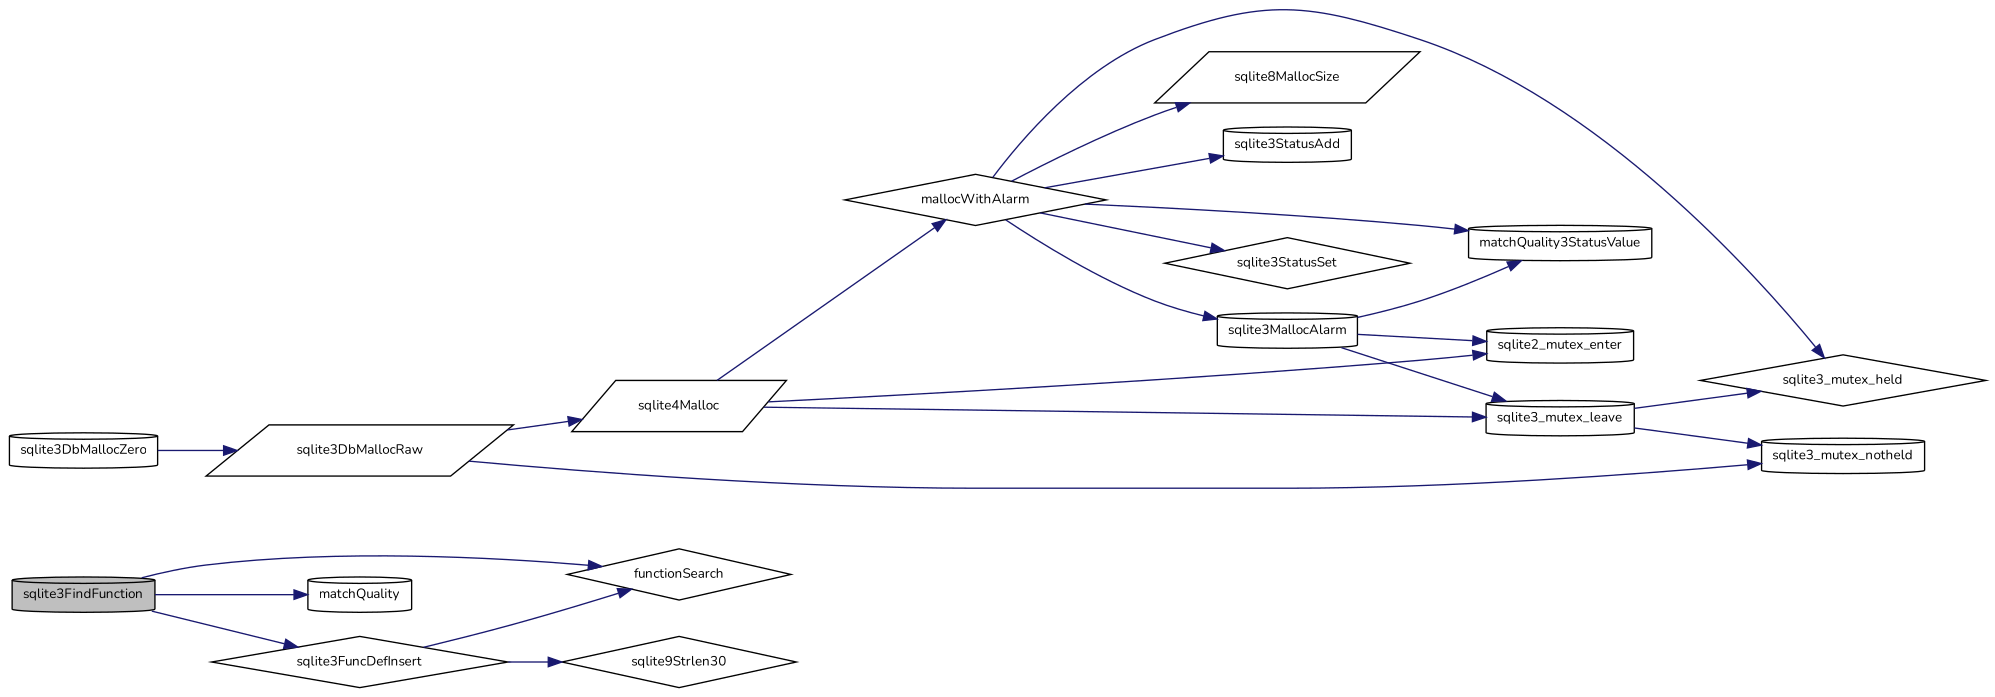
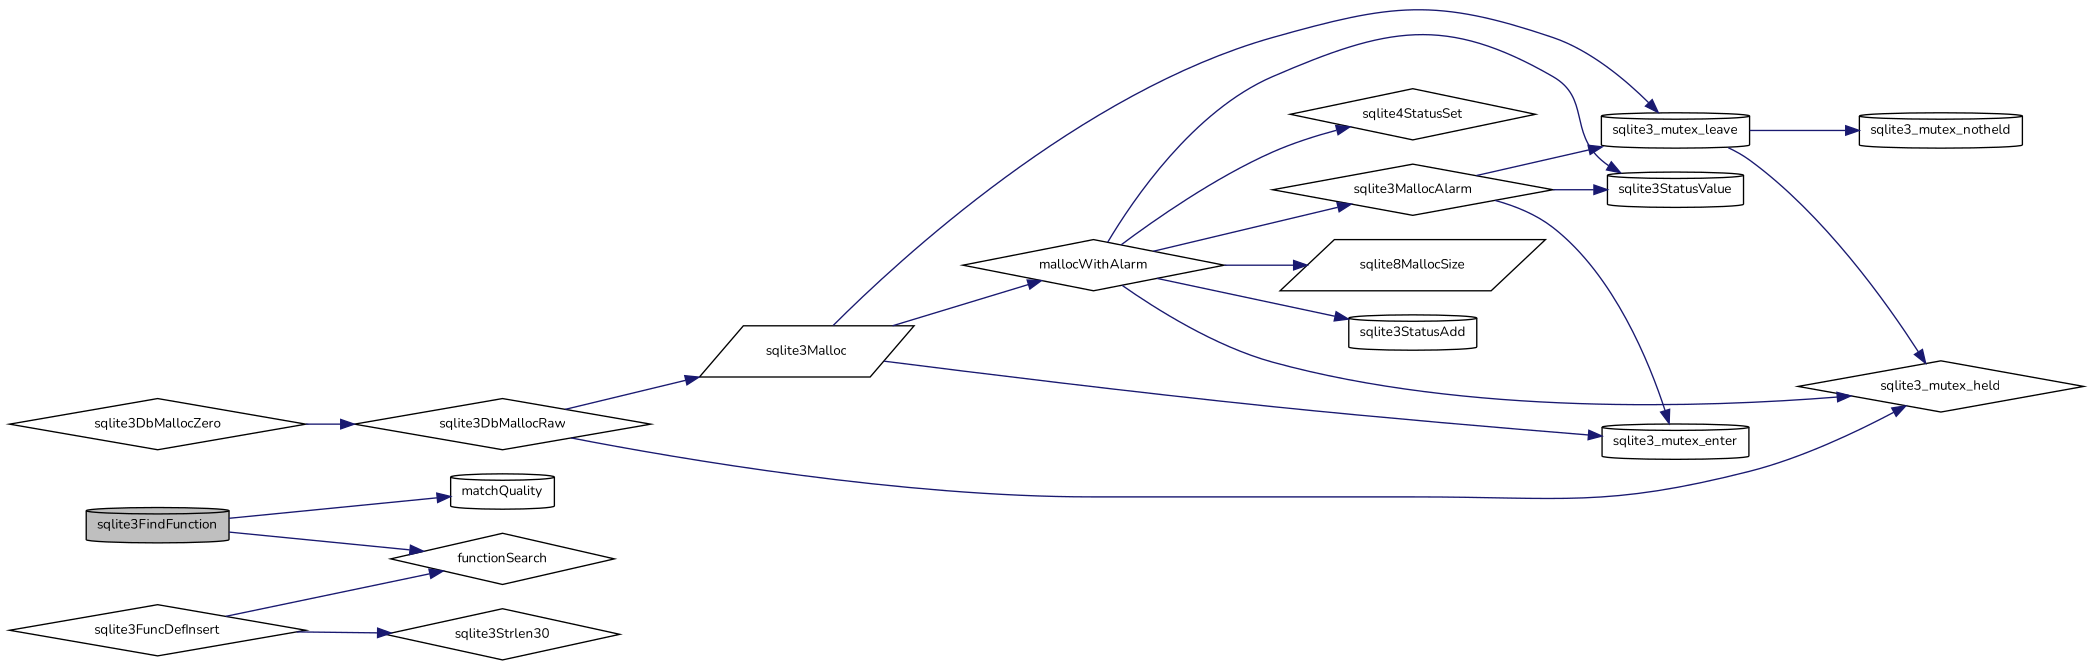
node "matchQuality3StatusValue": label "matchQuality3StatusValue" -> "sqlite3StatusValue"
node "sqlite3StatusSet": label "sqlite3StatusSet" -> "sqlite4StatusSet"
node "sqlite3MallocAlarm": shape cylinder -> diamond
node "sqlite2_mutex_enter": label "sqlite2_mutex_enter" -> "sqlite3_mutex_enter"
node "sqlite4Malloc": label "sqlite4Malloc" -> "sqlite3Malloc"
node "sqlite3DbMallocZero": shape cylinder -> diamond
node "sqlite3DbMallocRaw": shape parallelogram -> diamond
edge "sqlite3DbMallocRaw" -> "sqlite3_mutex_notheld": now "sqlite3DbMallocRaw" -> "sqlite3_mutex_held"
edge "sqlite3FindFunction" -> "sqlite3FuncDefInsert": removed
node "sqlite9Strlen30": label "sqlite9Strlen30" -> "sqlite3Strlen30"
